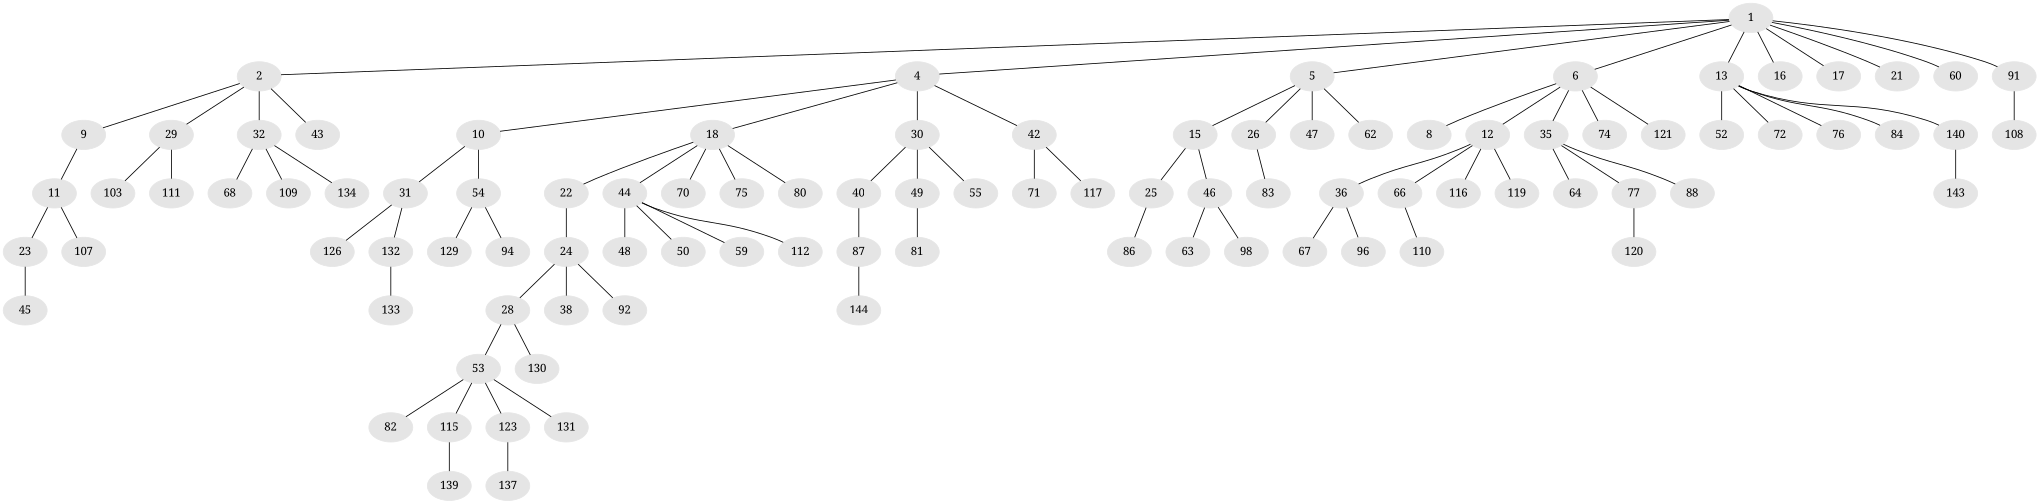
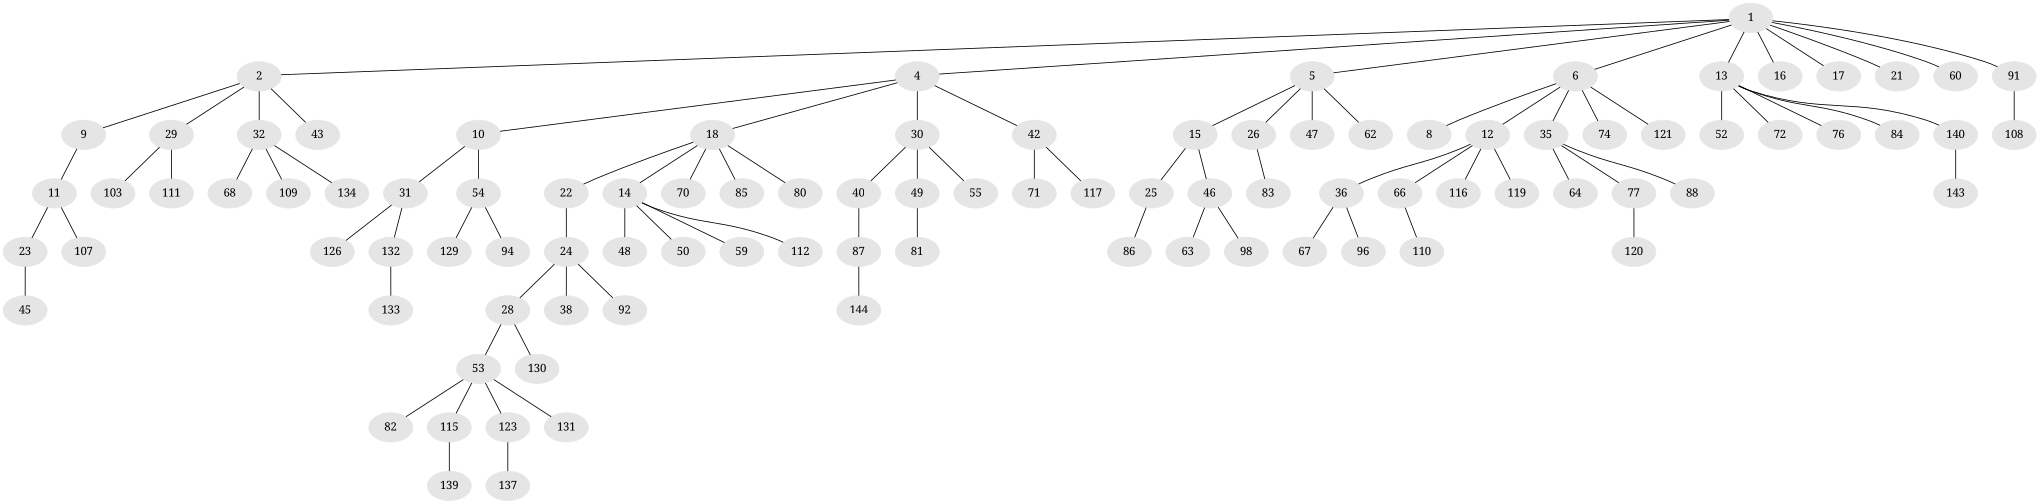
node "44": label "44" -> "14"
node "75": label "75" -> "85"
